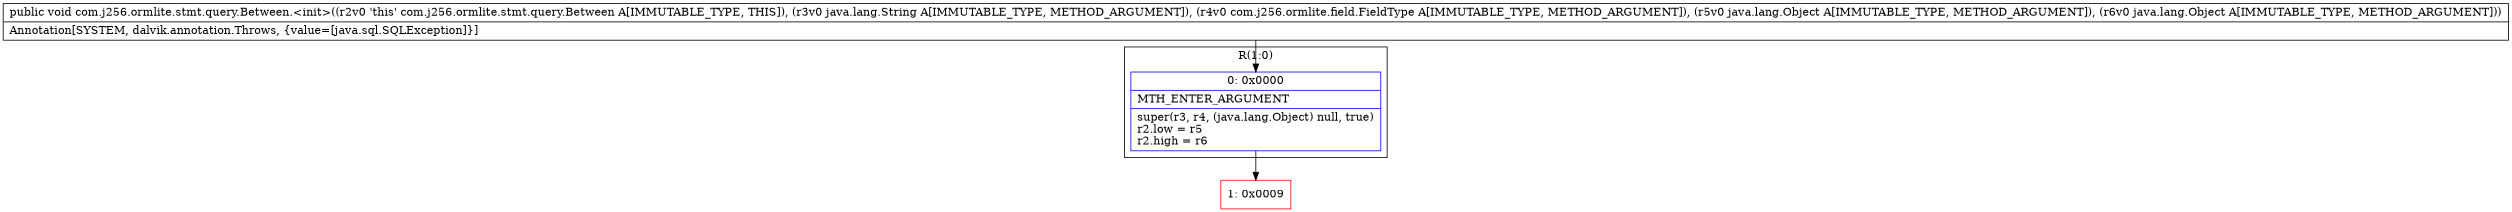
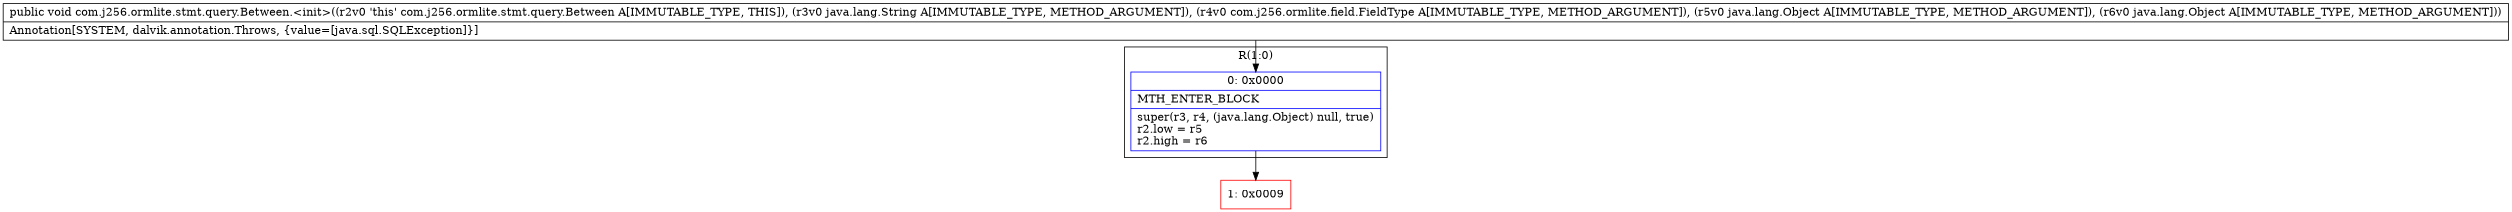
node "0: 0x0000": text "MTH_ENTER_ARGUMENT" -> "MTH_ENTER_BLOCK"
